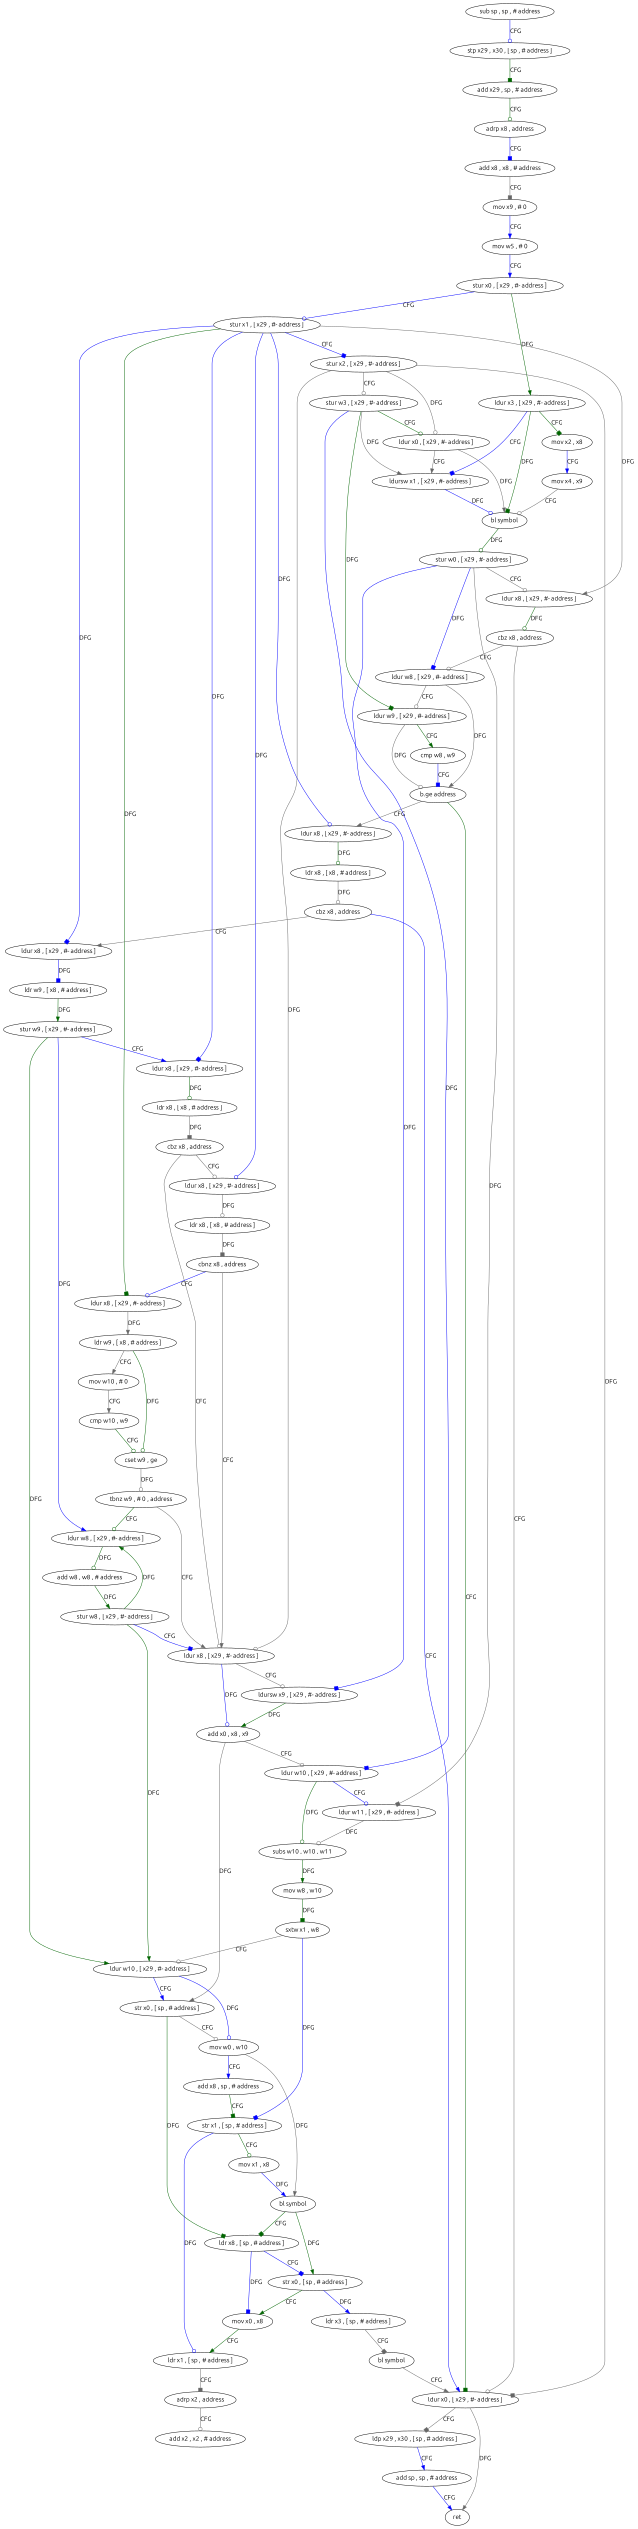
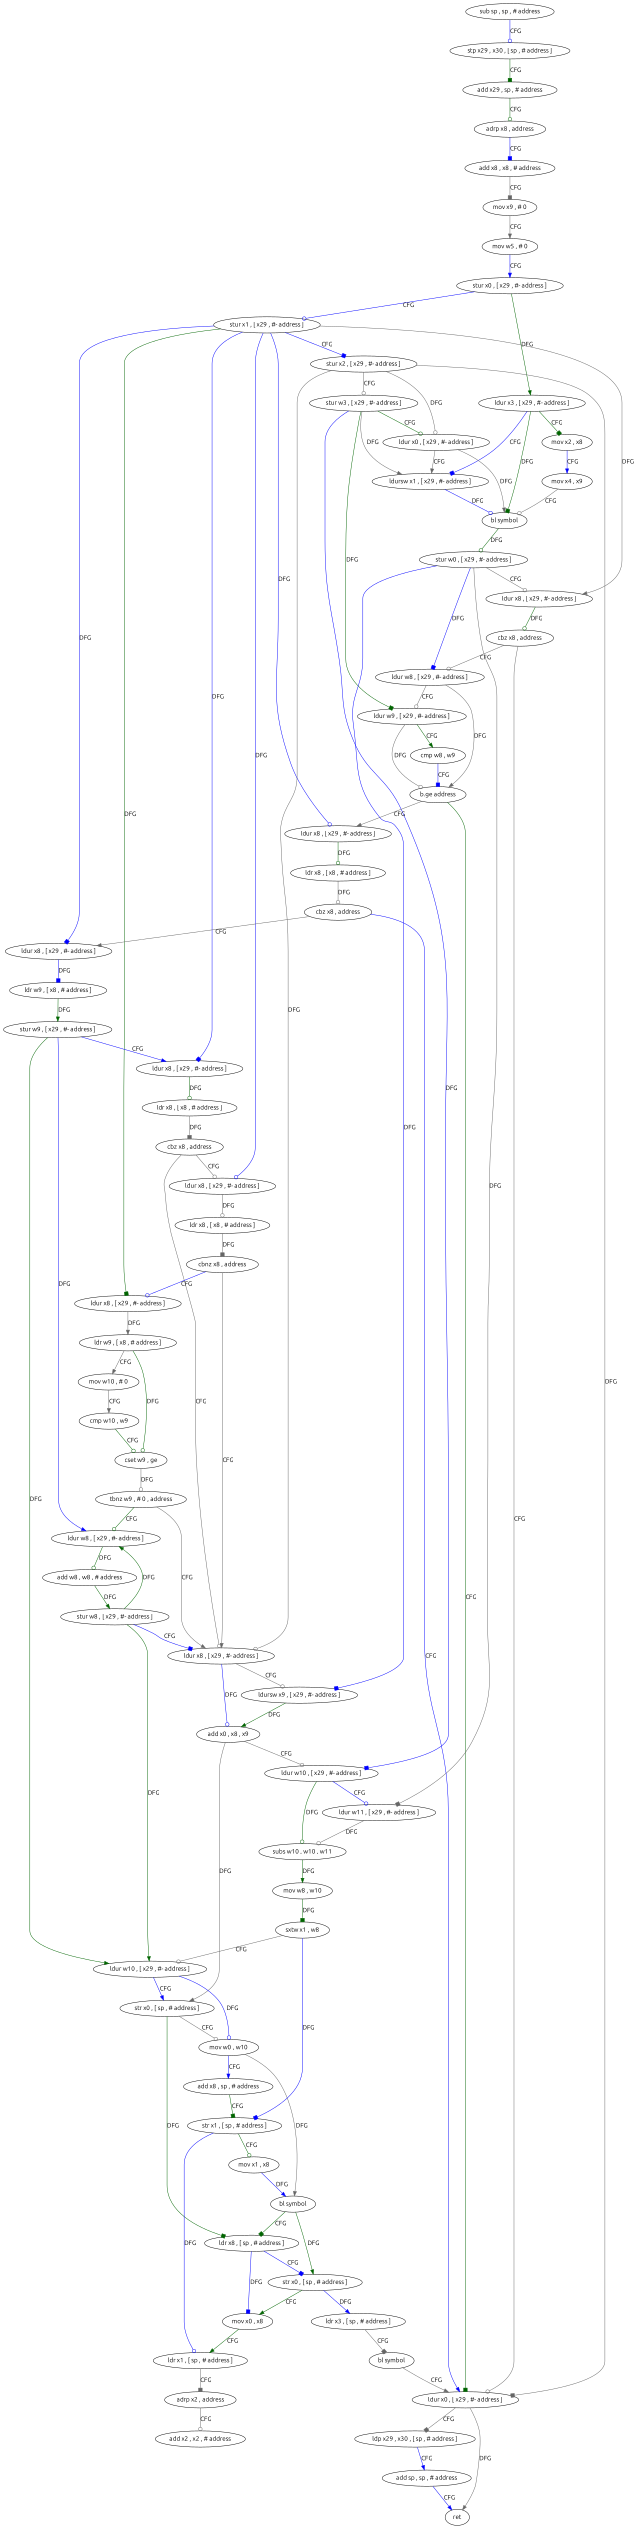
edge "mov x9 , # 0" -> "mov w5 , # 0": color blue -> gray40
